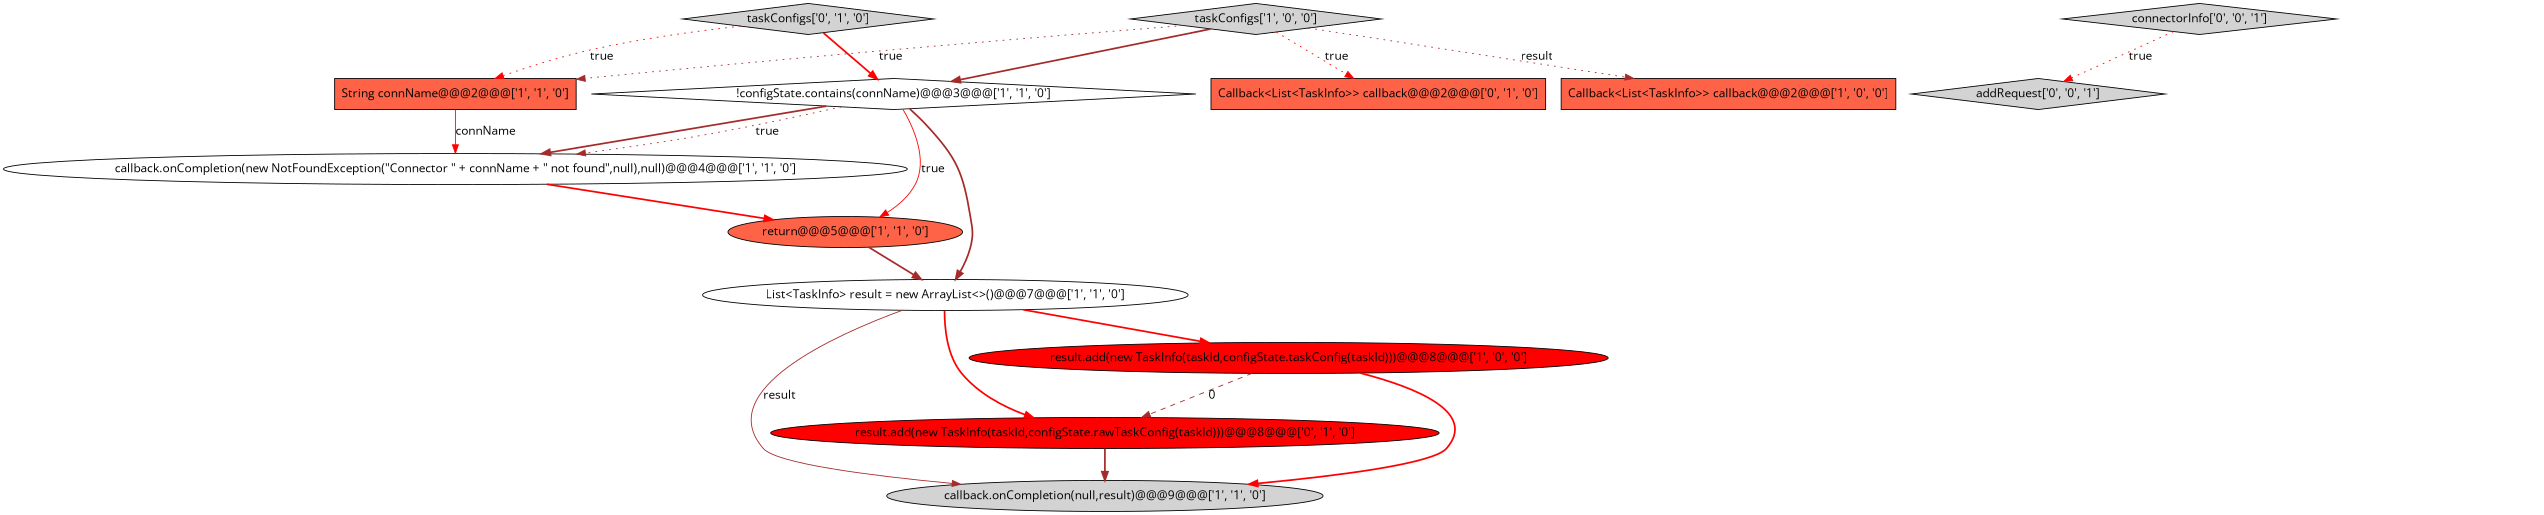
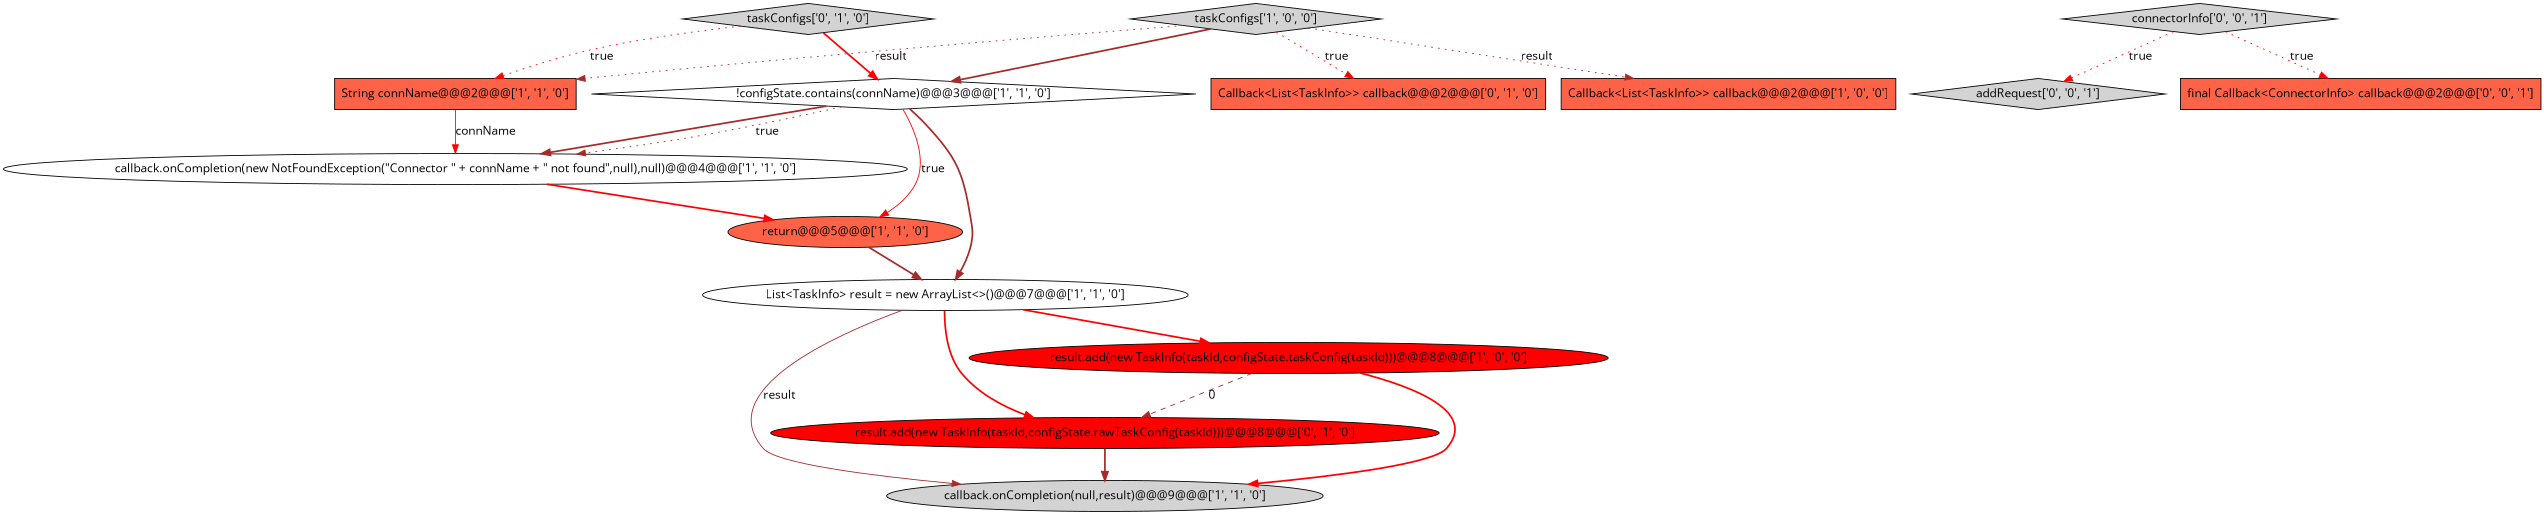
edge "taskConfigs['1', '0', '0']" -> "String connName@@@2@@@['1', '1', '0']": label "true" -> "result"
node "final Callback<ConnectorInfo> callback@@@2@@@['0', '0', '1']": added
